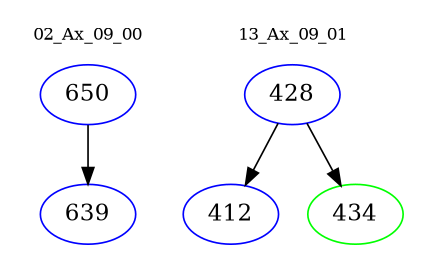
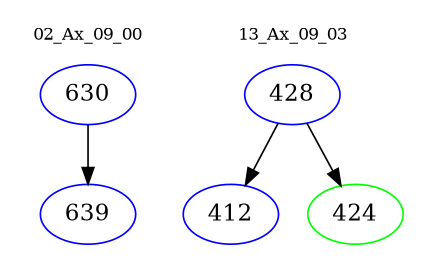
cluster "13_Ax_09_01": label "13_Ax_09_01" -> "13_Ax_09_03"
node "650": label "650" -> "630"
node "434": label "434" -> "424"
